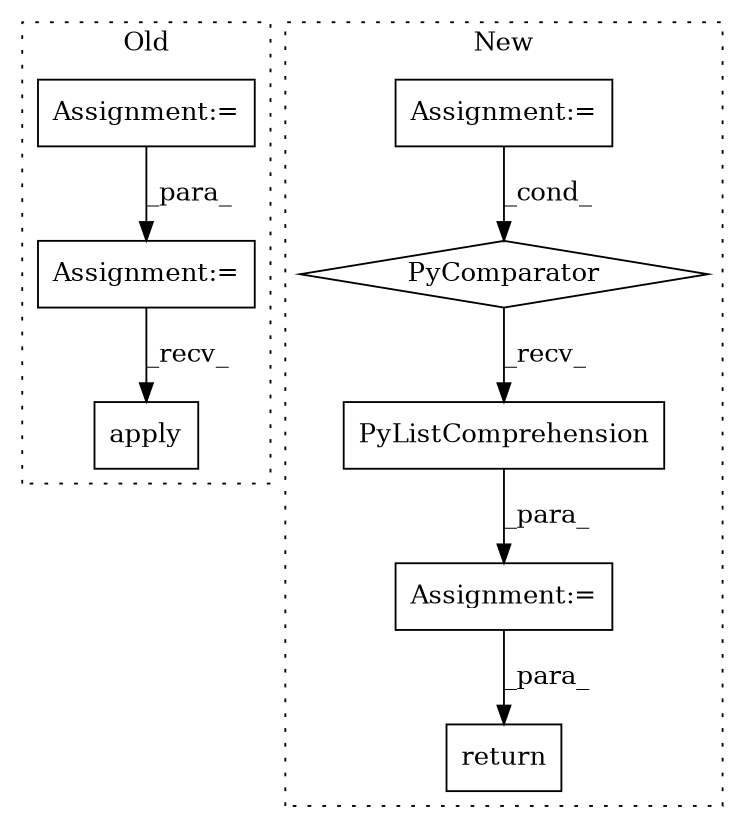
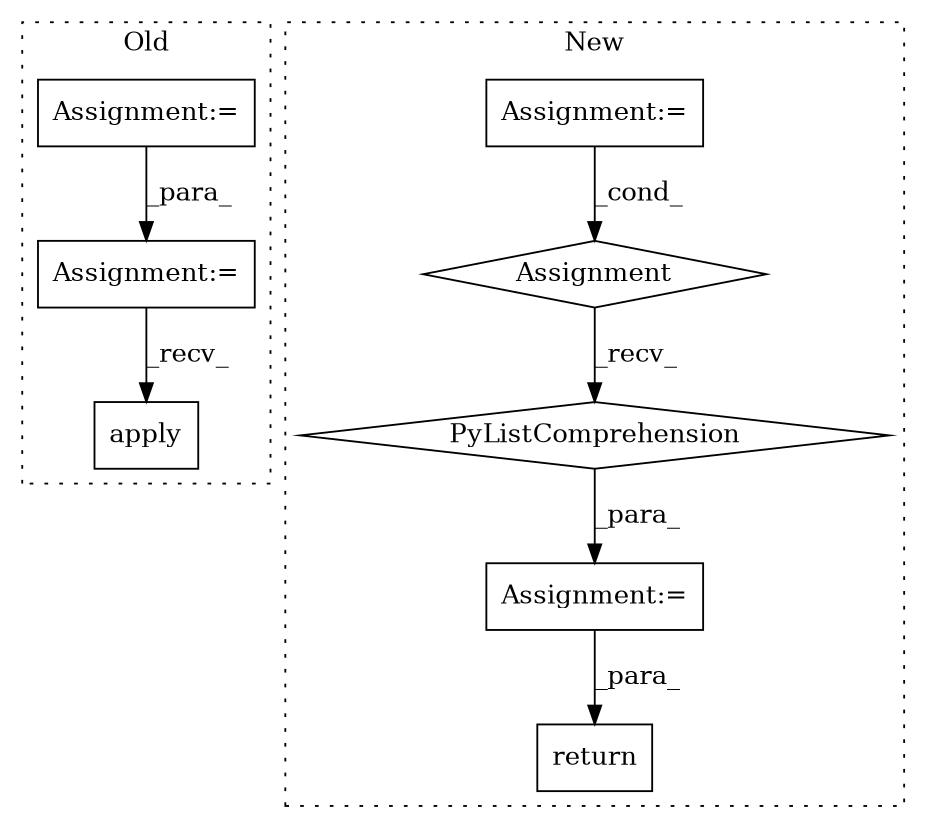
node "PyComparator": label "PyComparator" -> "Assignment"
node "PyListComprehension": shape box -> diamond
